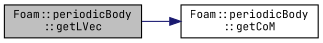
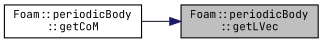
edge "Foam::periodicBody ::getLVec" -> "Foam::periodicBody ::getCoM": reversed
